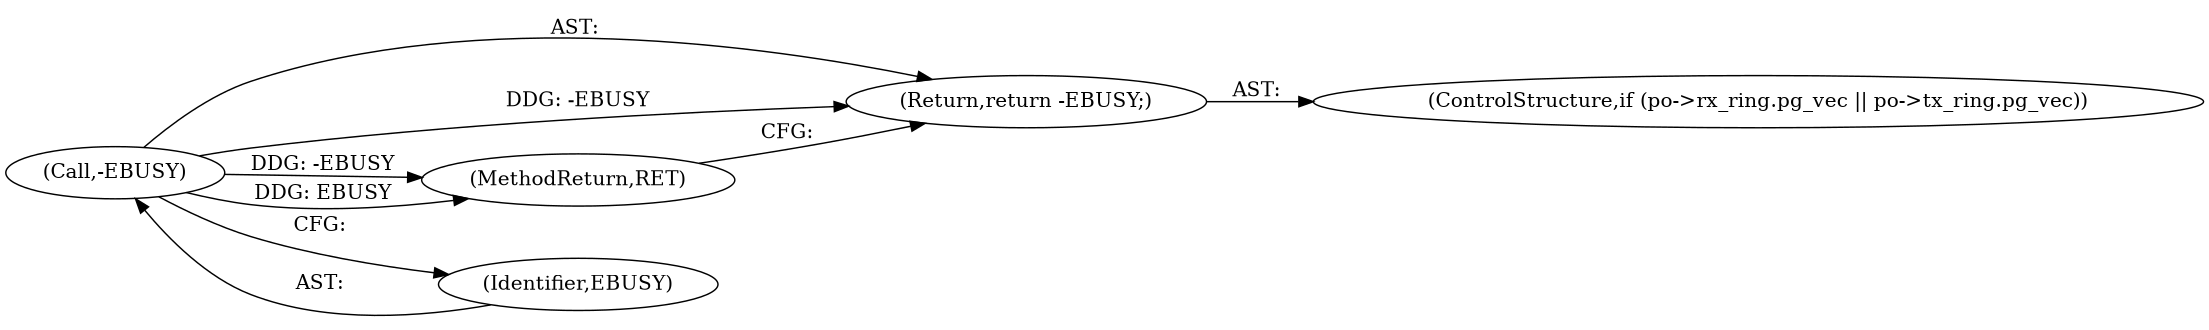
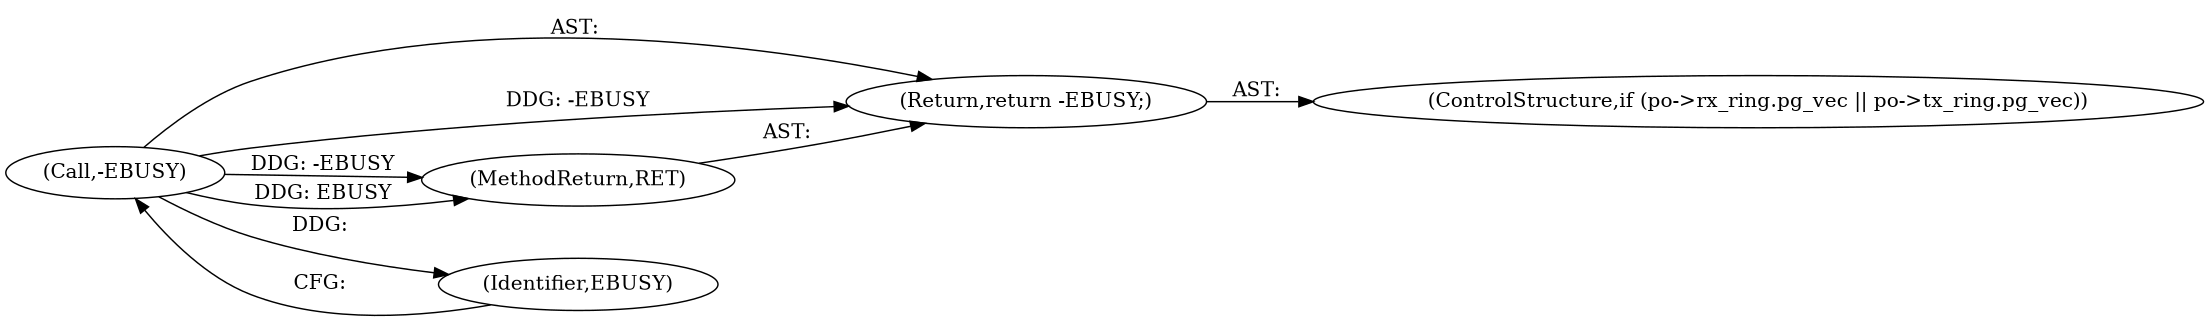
edge "(MethodReturn,RET)" -> "(Return,return -EBUSY;)": label "CFG: " -> "AST: "
edge "(Call,-EBUSY)" -> "(Identifier,EBUSY)": label "CFG: " -> "DDG: "
edge "(Identifier,EBUSY)" -> "(Call,-EBUSY)": label "AST: " -> "CFG: "
